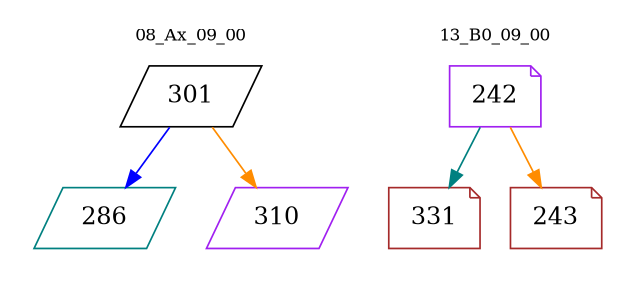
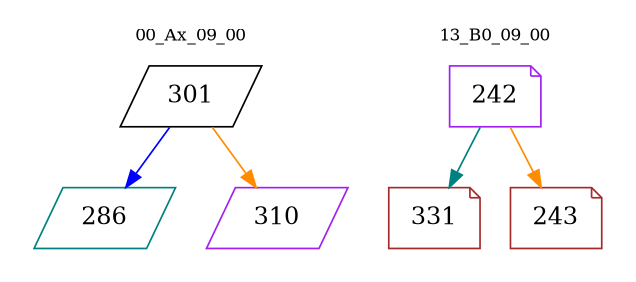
cluster "08_Ax_09_00": label "08_Ax_09_00" -> "00_Ax_09_00"
